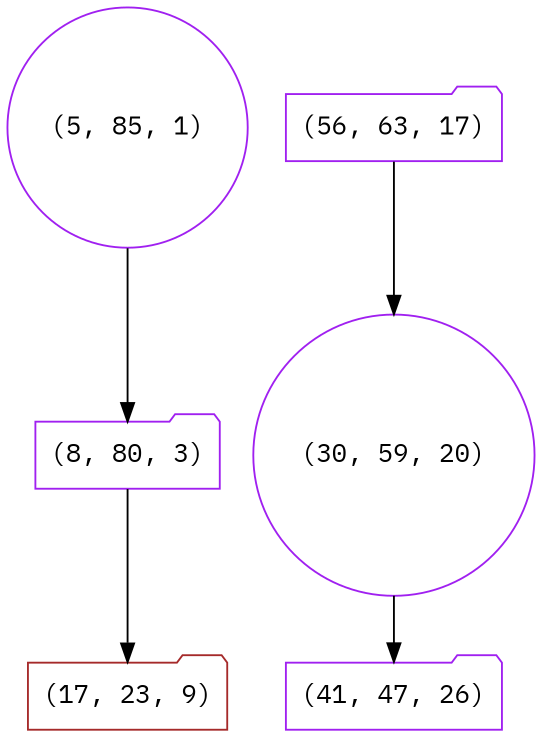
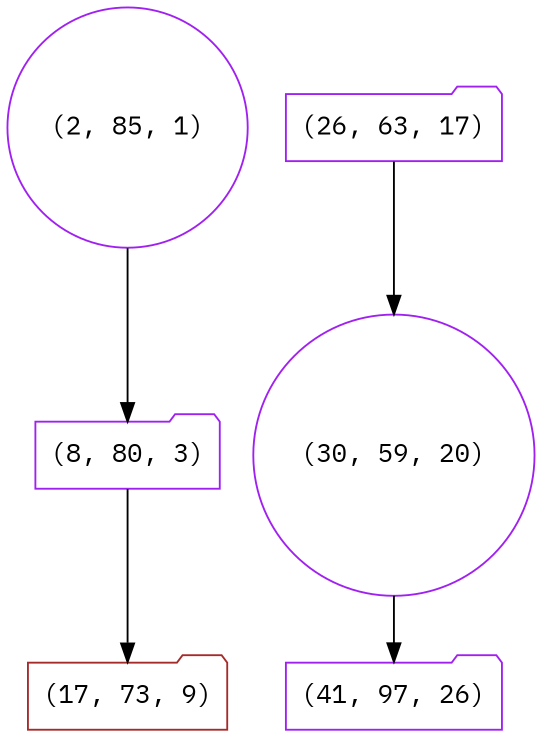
node "(5, 85, 1)": label "(5, 85, 1)" -> "(2, 85, 1)"
node "(56, 63, 17)": label "(56, 63, 17)" -> "(26, 63, 17)"
node "(17, 23, 9)": label "(17, 23, 9)" -> "(17, 73, 9)"
node "(41, 47, 26)": label "(41, 47, 26)" -> "(41, 97, 26)"
